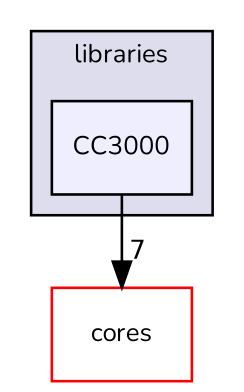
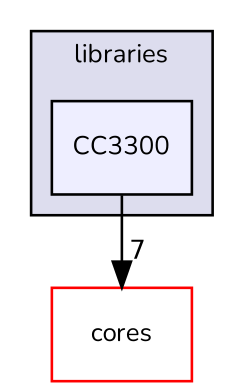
node "CC3000": label "CC3000" -> "CC3300"
